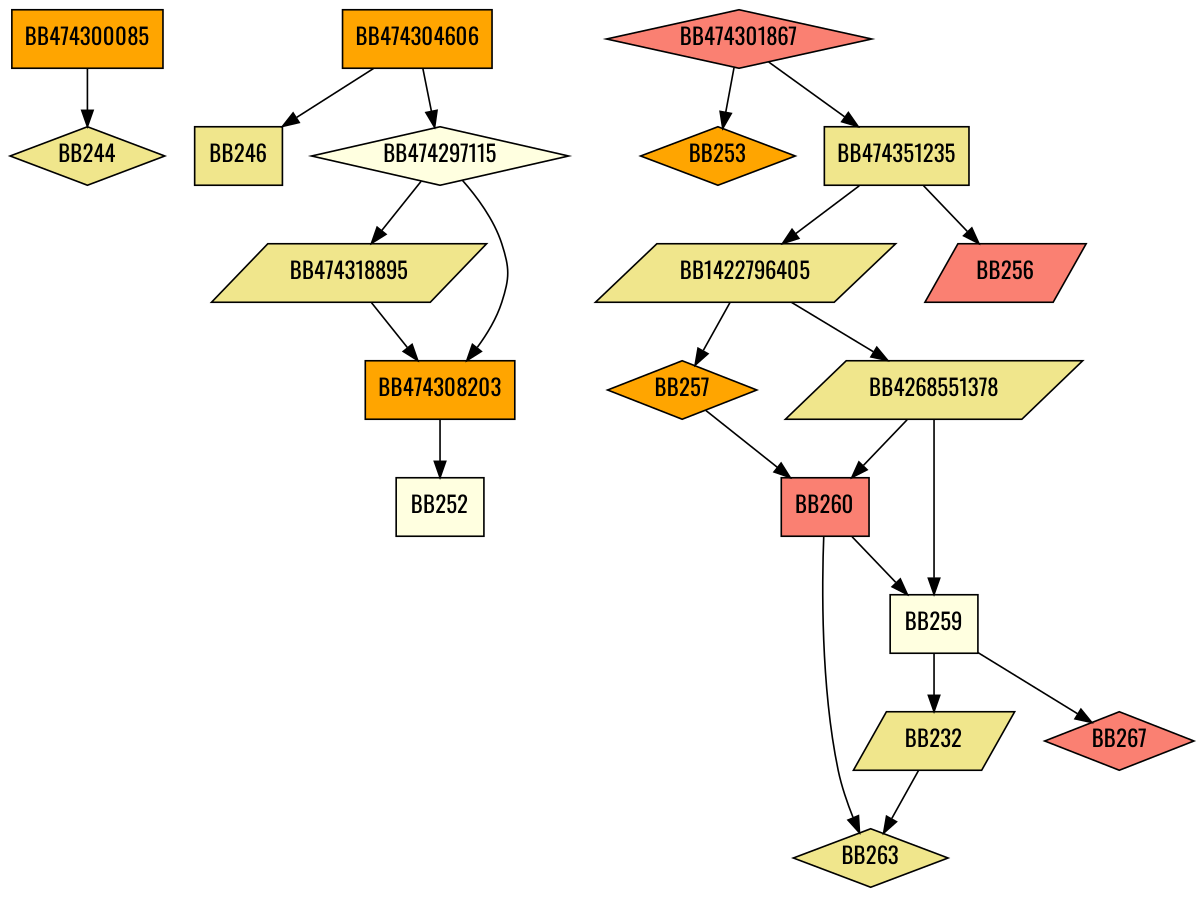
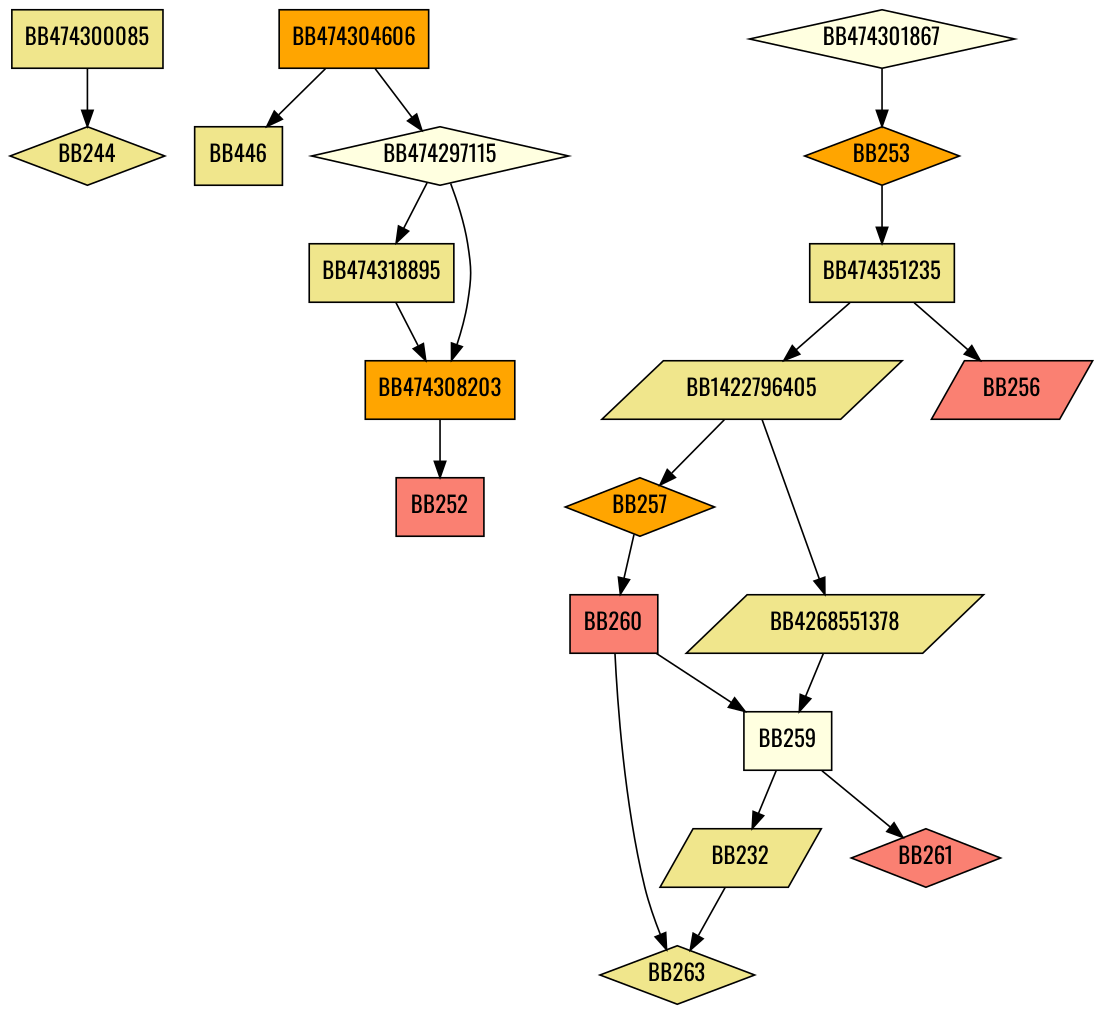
node "BB474300085": fillcolor orange -> khaki
node "BB474301867": fillcolor salmon -> lightyellow
edge "BB474301867" -> "BB474351235": now "BB253" -> "BB474351235"
node "BB246": label "BB246" -> "BB446"
node "BB474318895": shape parallelogram -> box
edge "BB4268551378" -> "BB260": removed
node "BB252": fillcolor lightyellow -> salmon
node "BB267": label "BB267" -> "BB261"
